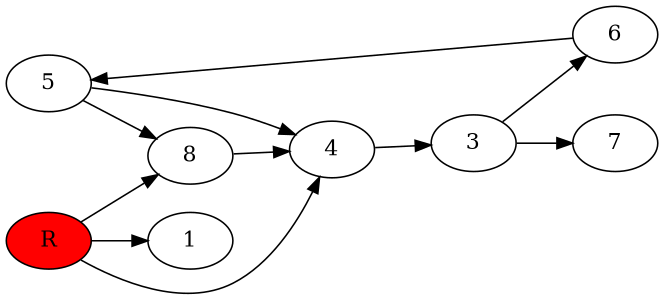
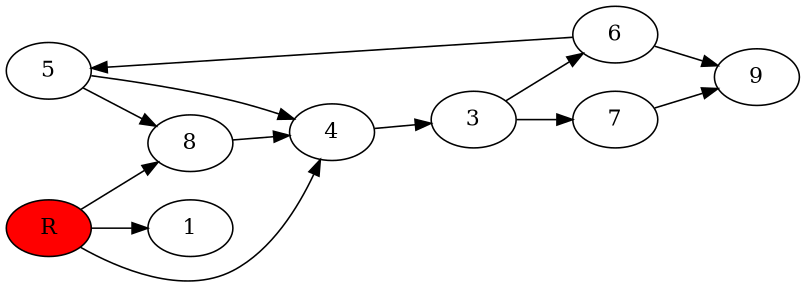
node "9": added
